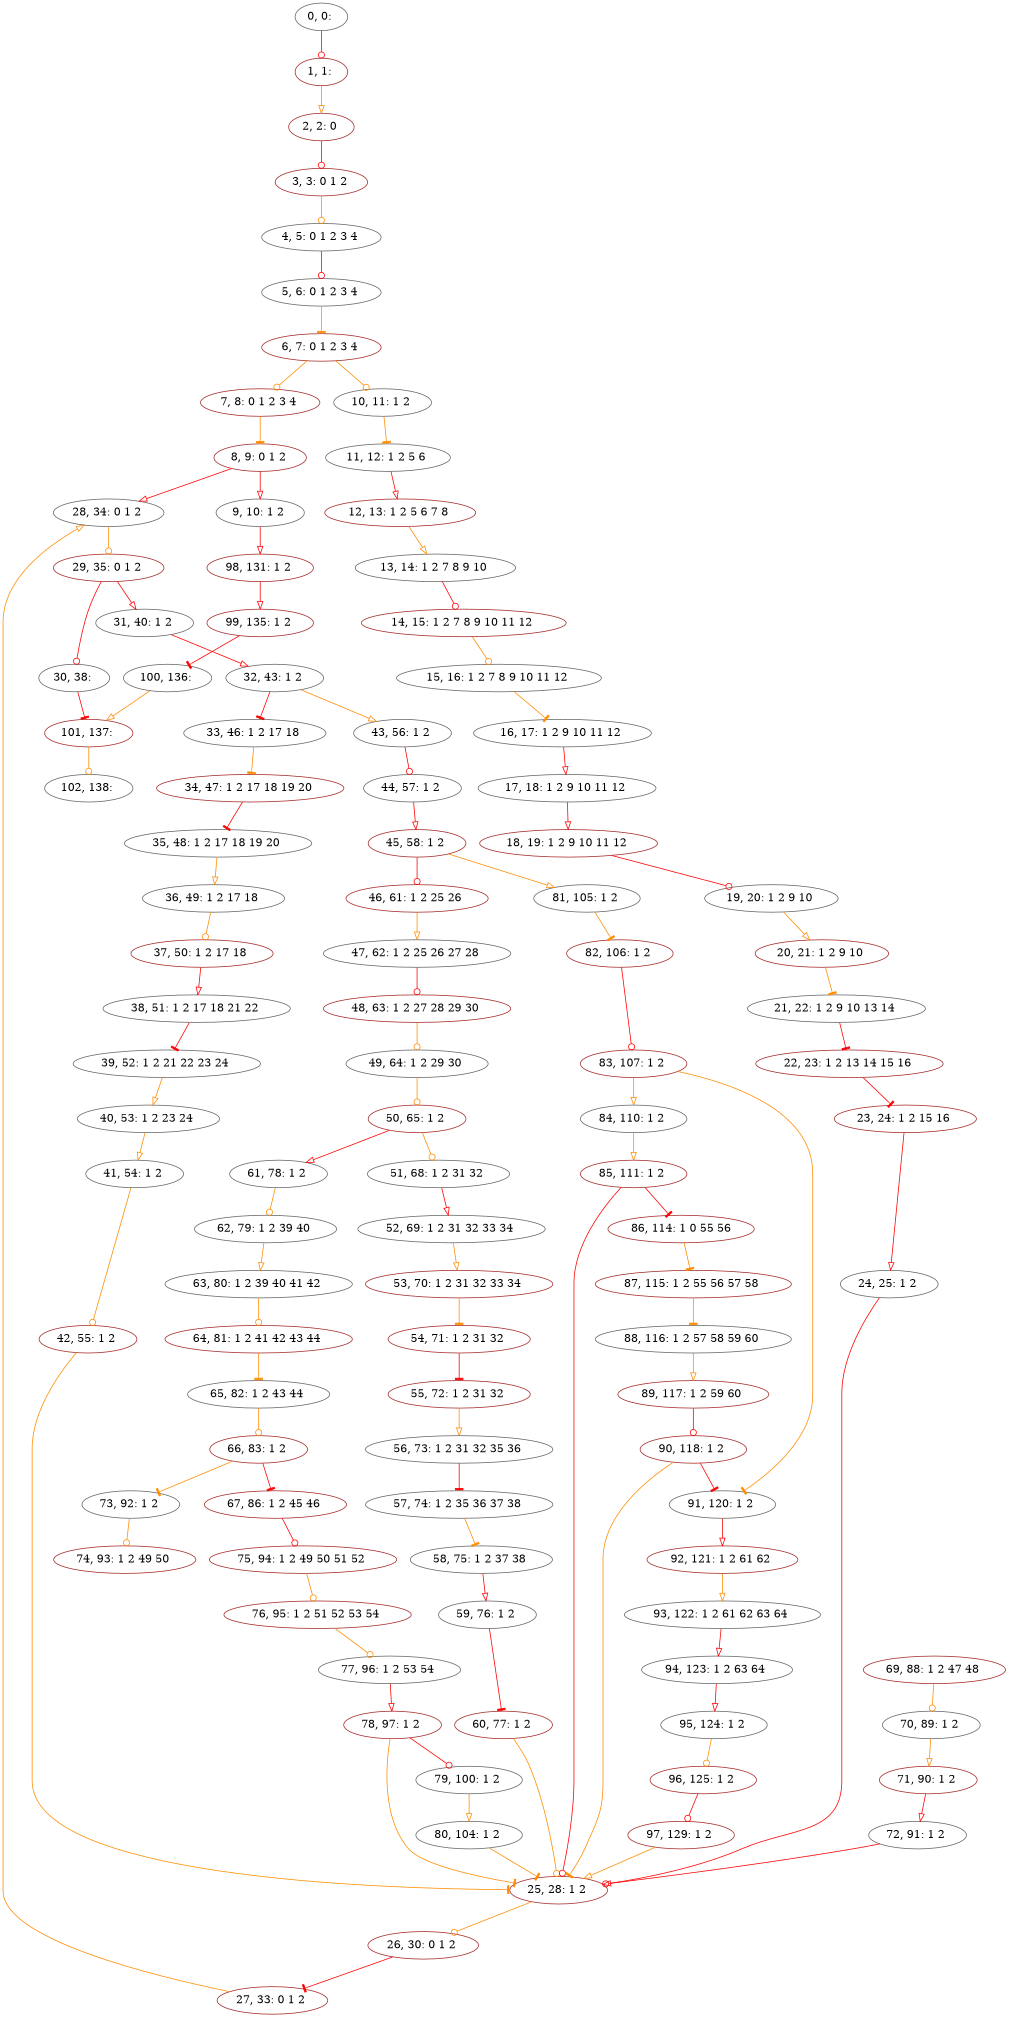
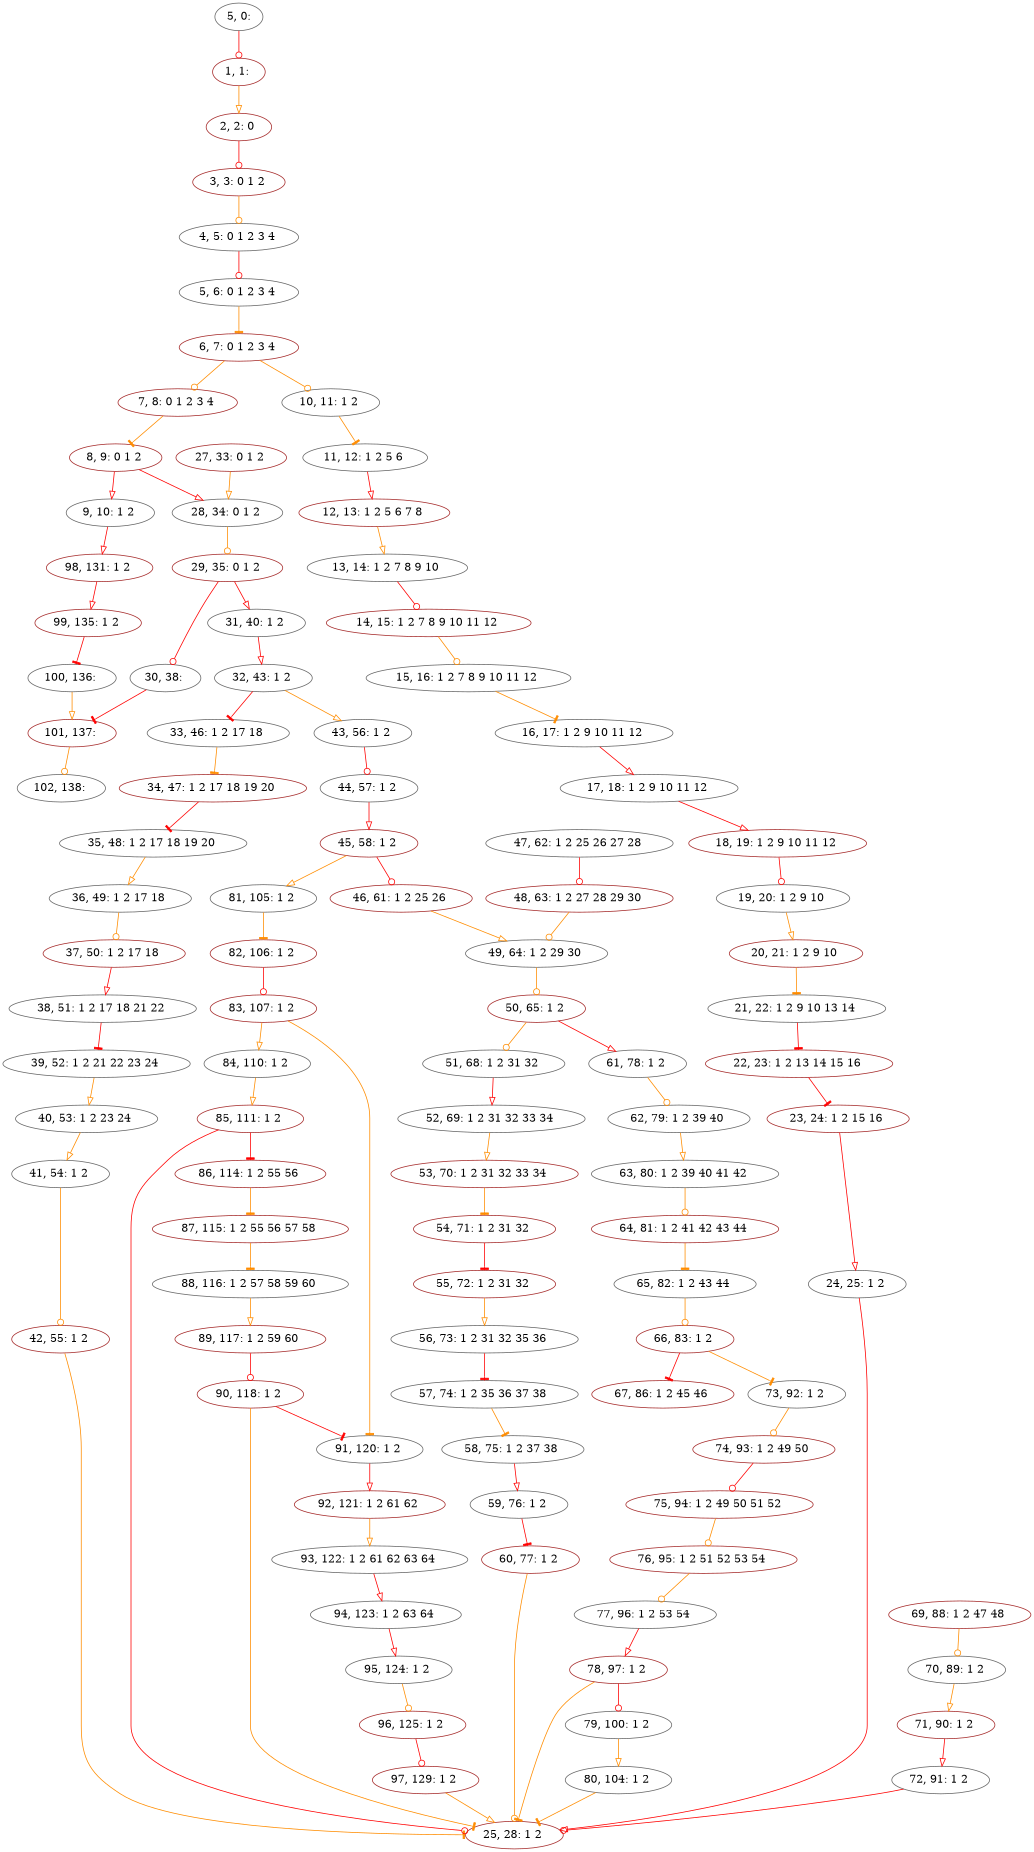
node "0, 0:": label "0, 0:" -> "5, 0:"
edge "46, 61: 1 2 25 26" -> "47, 62: 1 2 25 26 27 28": now "46, 61: 1 2 25 26" -> "49, 64: 1 2 29 30"
node "86, 114: 1 0 55 56": label "86, 114: 1 0 55 56" -> "86, 114: 1 2 55 56"
edge "67, 86: 1 2 45 46" -> "75, 94: 1 2 49 50 51 52": now "74, 93: 1 2 49 50" -> "75, 94: 1 2 49 50 51 52"
node "26, 30: 0 1 2": removed
